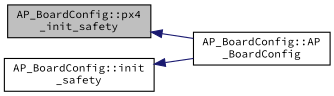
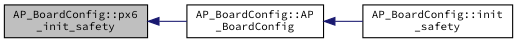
node "AP_BoardConfig::px4 _init_safety": label "AP_BoardConfig::px4 _init_safety" -> "AP_BoardConfig::px6 _init_safety"
edge "AP_BoardConfig::AP _BoardConfig" -> "AP_BoardConfig::init _safety": reversed
